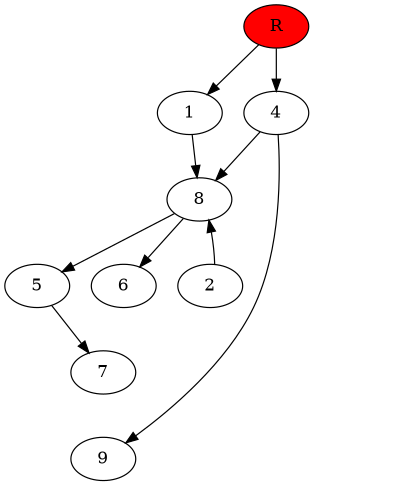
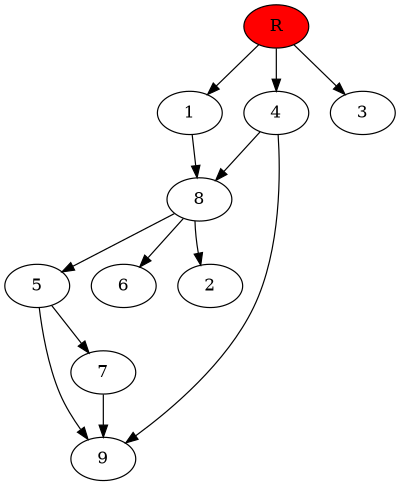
node "3": added
edge "2" -> "8": reversed
edge "5" -> "9": added
edge "7" -> "9": added
